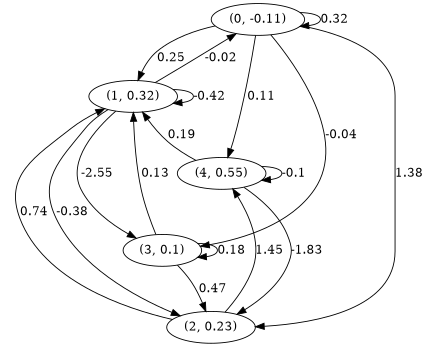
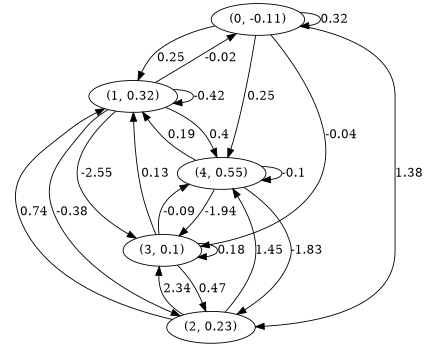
edge "(0, -0.11)" -> "(4, 0.55)": label "0.11" -> "0.25"
edge "(1, 0.32)" -> "(4, 0.55)": added, label "0.4"
edge "(3, 0.1)" -> "(4, 0.55)": added, label "-0.09"
edge "(4, 0.55)" -> "(3, 0.1)": added, label "-1.94"
edge "(2, 0.23)" -> "(3, 0.1)": added, label "2.34"
